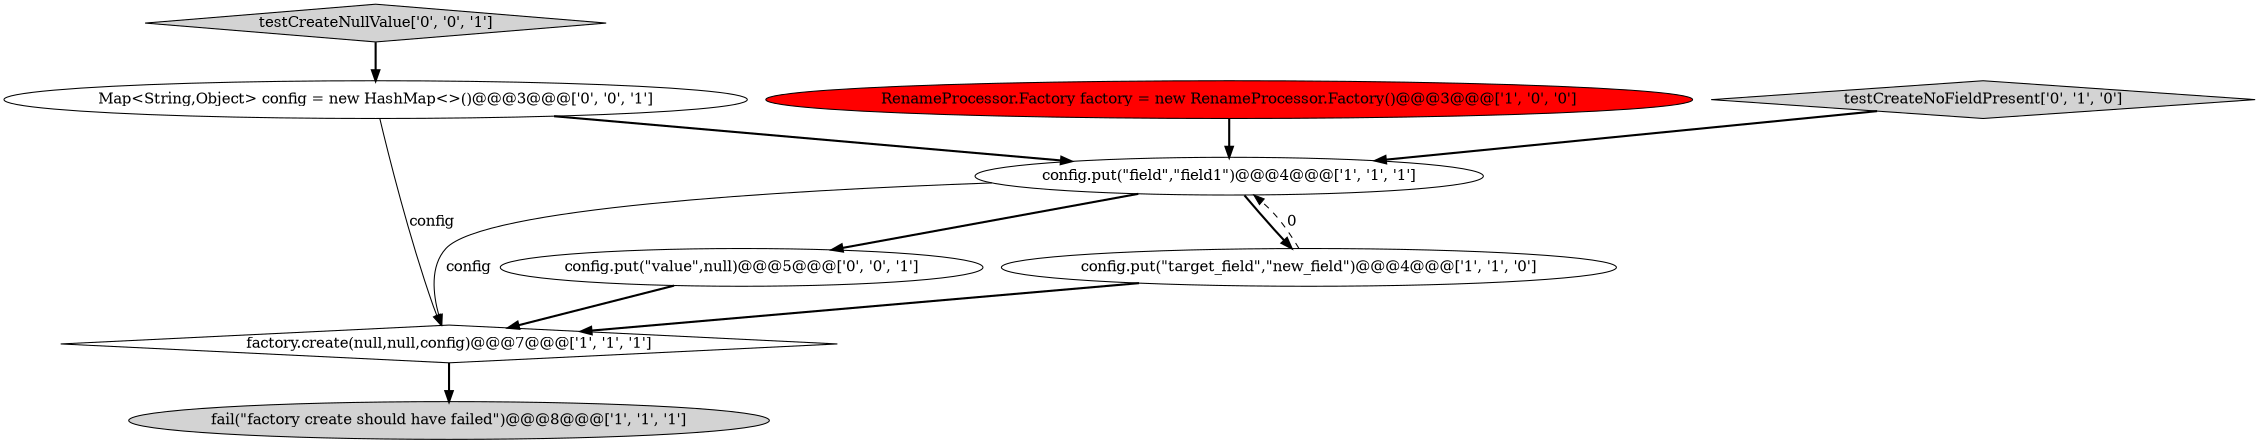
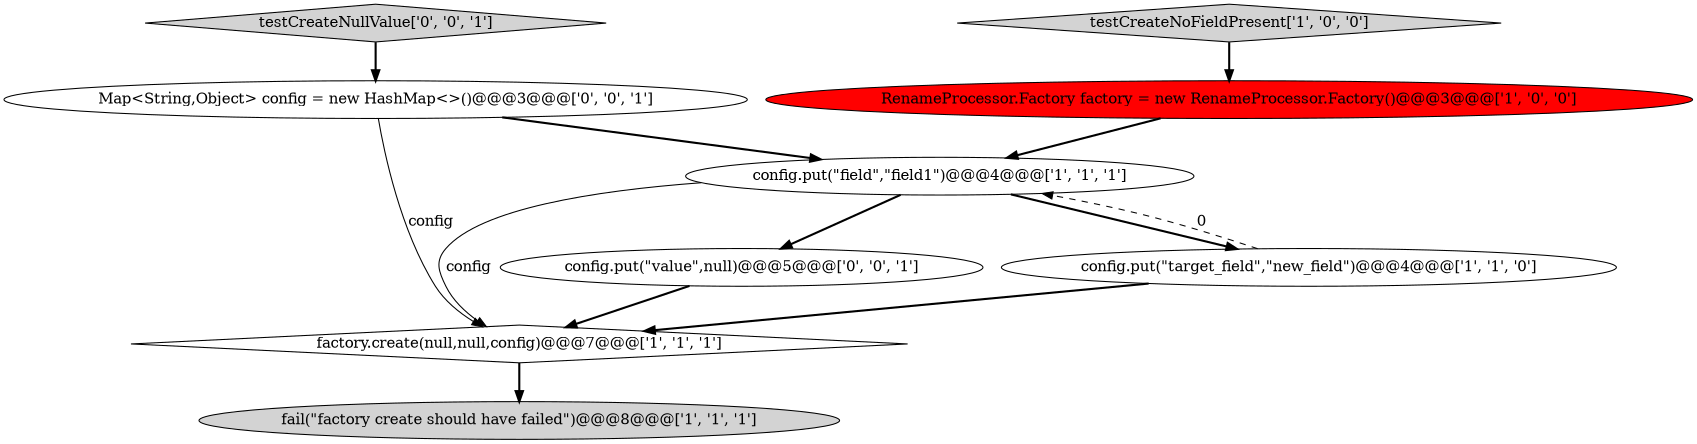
node "testCreateNoFieldPresent['1', '0', '0']": added
node "testCreateNoFieldPresent['0', '1', '0']": removed
